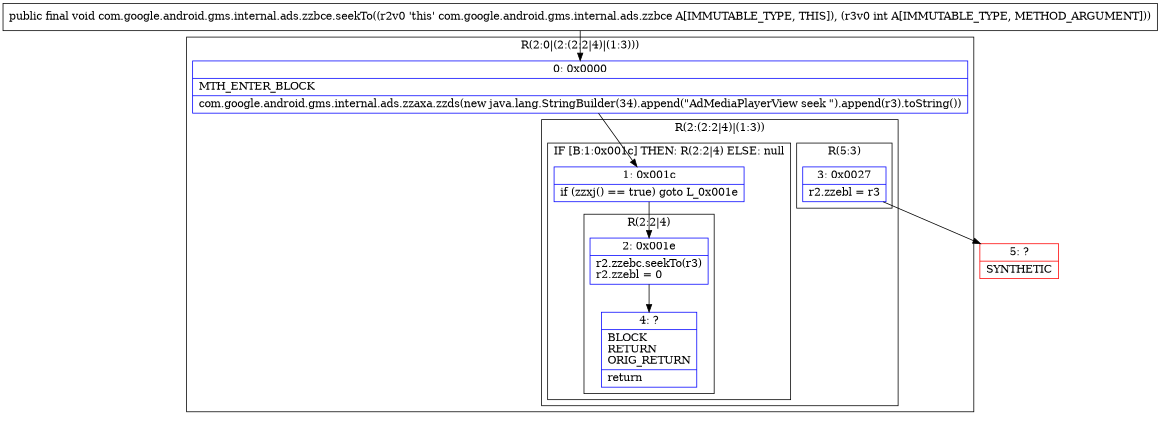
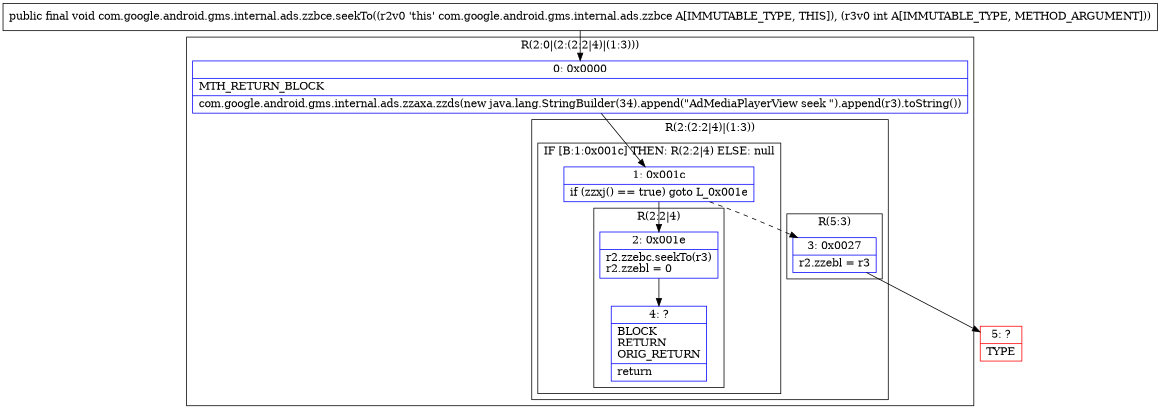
node "0: 0x0000": text "MTH_ENTER_BLOCK" -> "MTH_RETURN_BLOCK"
edge "1: 0x001c" -> "3: 0x0027": added
node "5: ?": text "SYNTHETIC" -> "TYPE"
